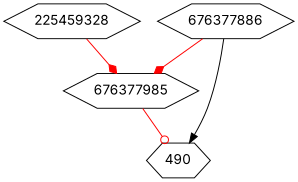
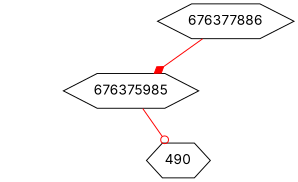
node "225459328": removed
edge "676377886" -> "490": removed
node "676377985": label "676377985" -> "676375985"
